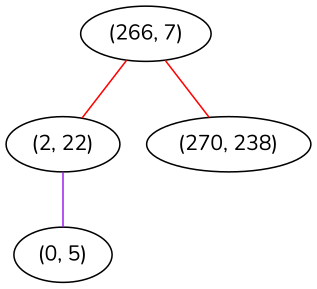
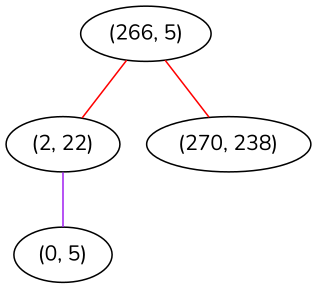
node "(266, 7)": label "(266, 7)" -> "(266, 5)"
